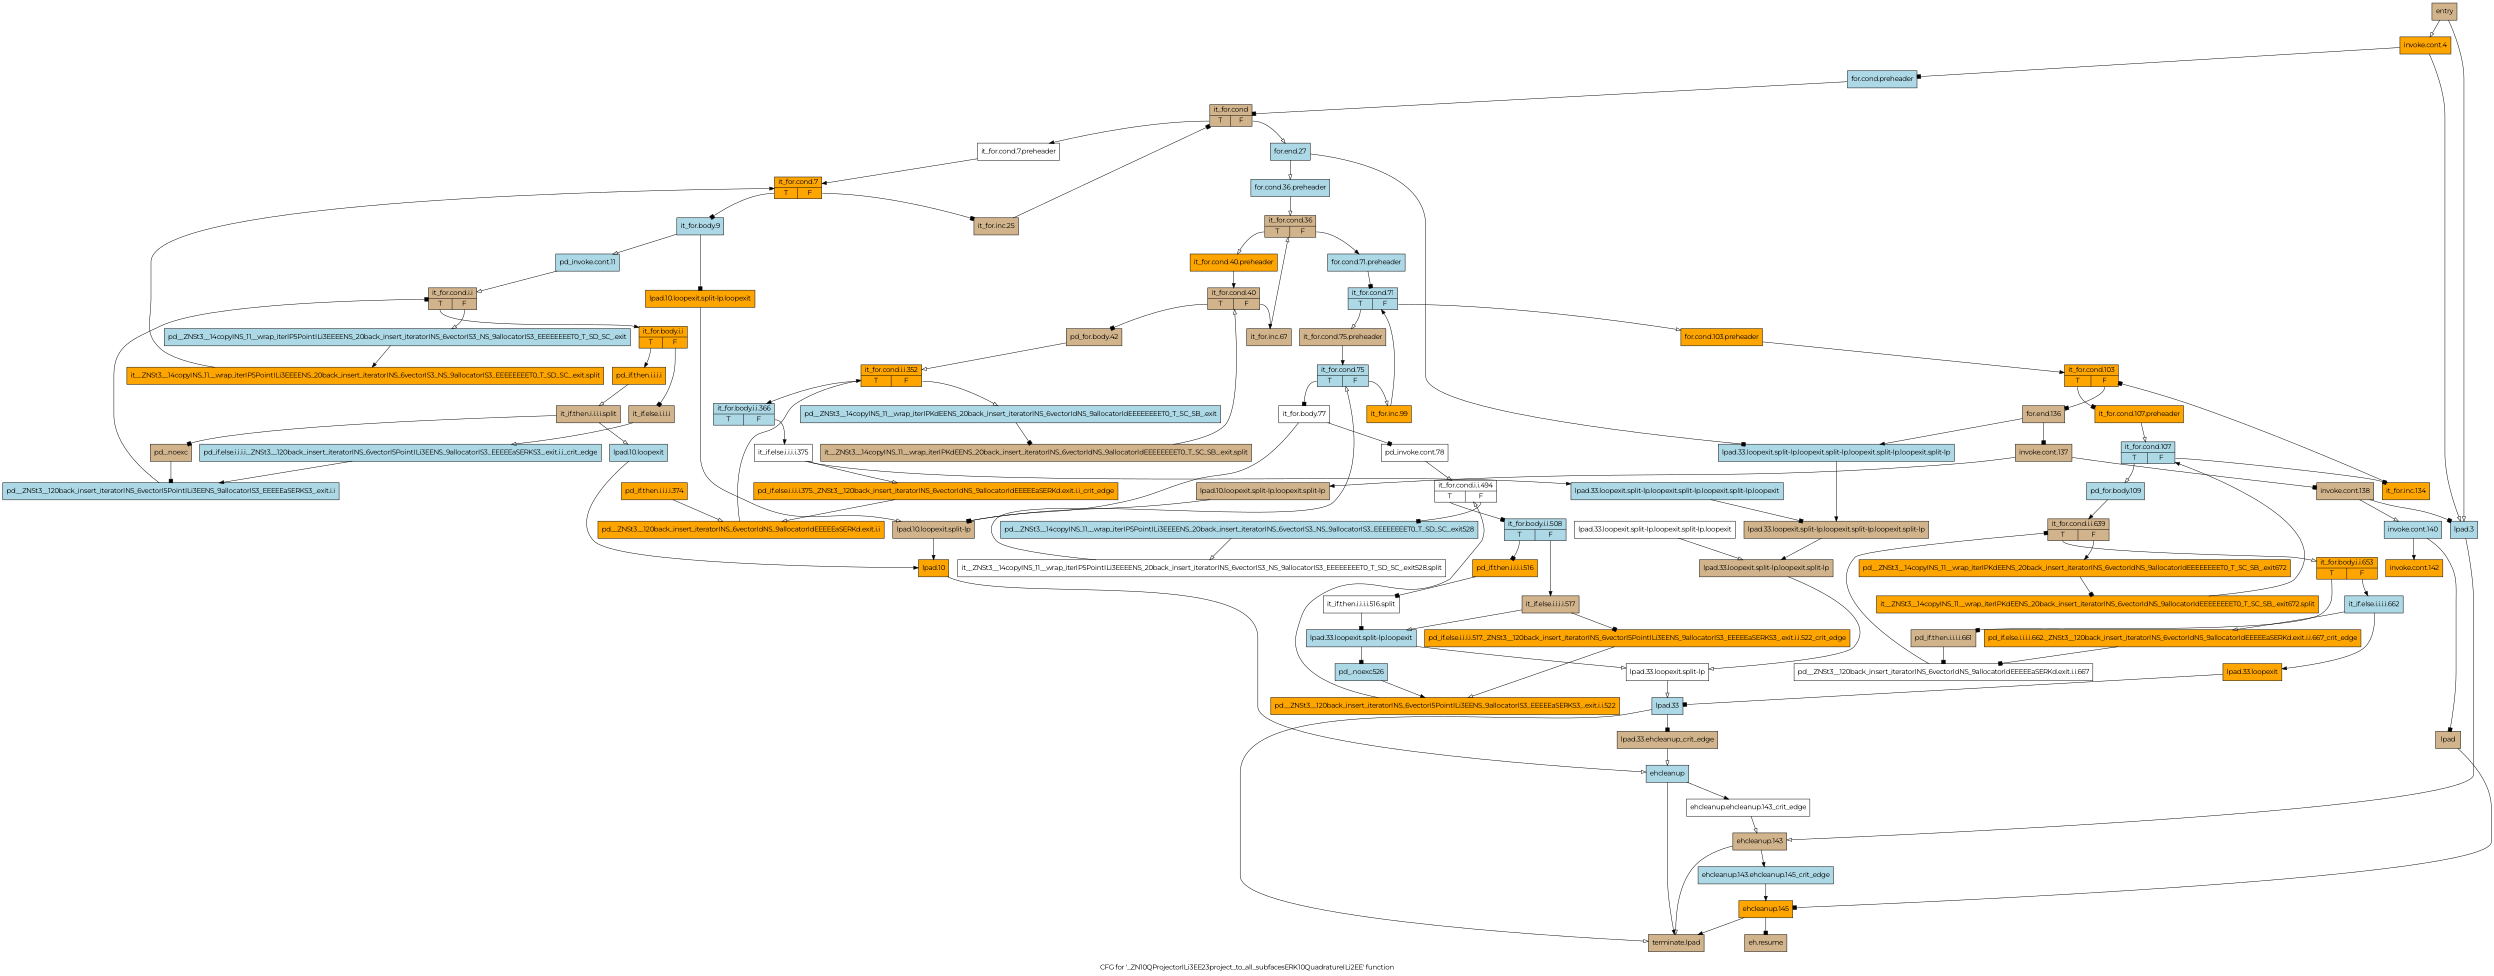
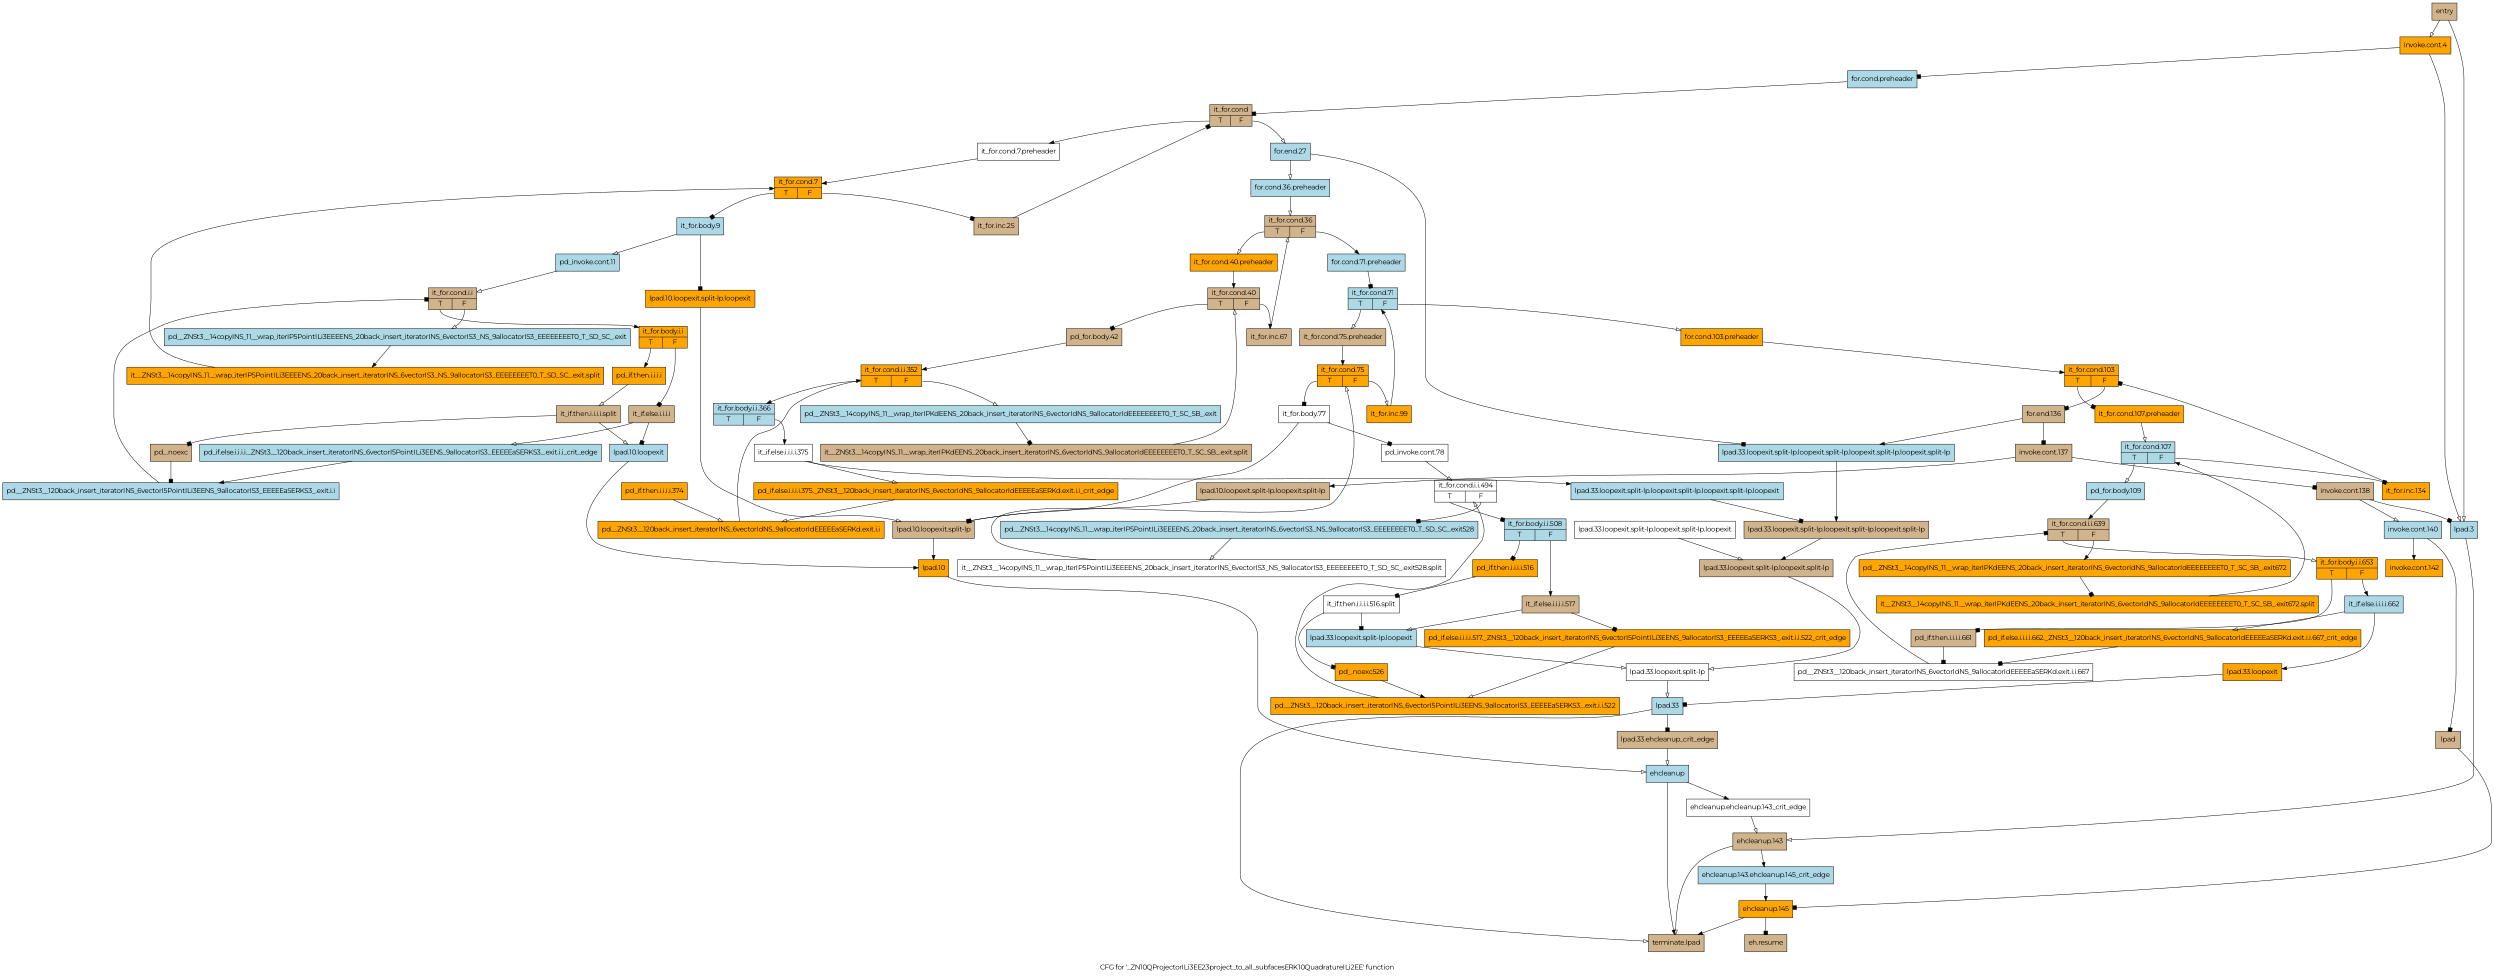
edge "pd_for.body.42" -> "it_for.cond.i.i.352": arrowhead onormal -> normal
node "it_for.cond.75": fillcolor lightblue -> orange
edge "it_if.else.i.i.i.i" -> "lpad.10.loopexit": added
edge "lpad.33.loopexit.split-lp.loopexit" -> "pd_.noexc526": now "it_if.then.i.i.i.i.516.split" -> "pd_.noexc526"
node "pd_.noexc526": fillcolor lightblue -> orange
